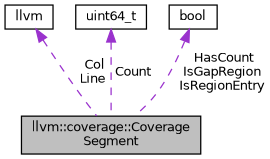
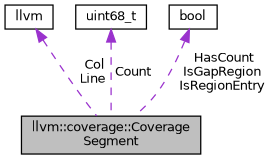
node "uint64_t": label "uint64_t" -> "uint68_t"
